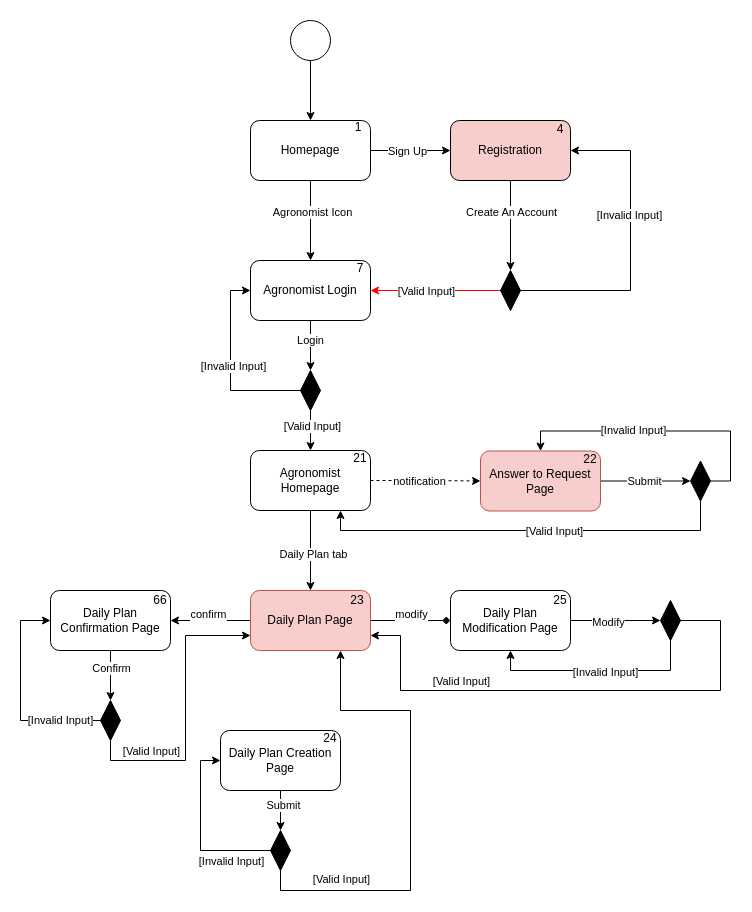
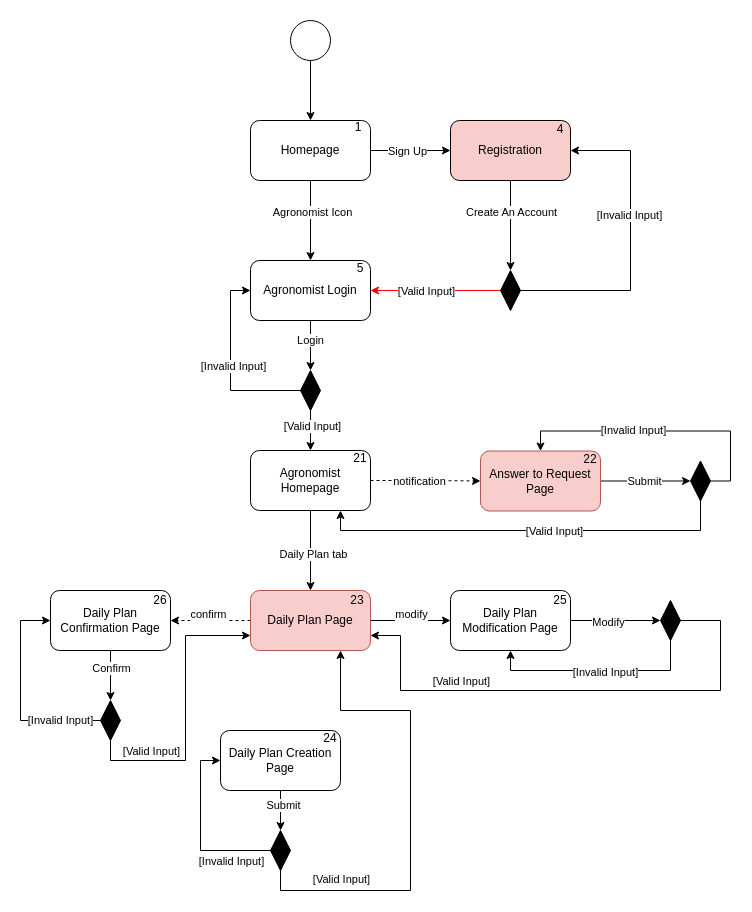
node "7": label "7" -> "5"
node "66": label "66" -> "26"
edge "Daily Plan Page" -> "Daily Plan Confirmation Page": style solid -> dashed
edge "Daily Plan Page" -> "Daily Plan Modification Page": arrowhead diamond -> classic
